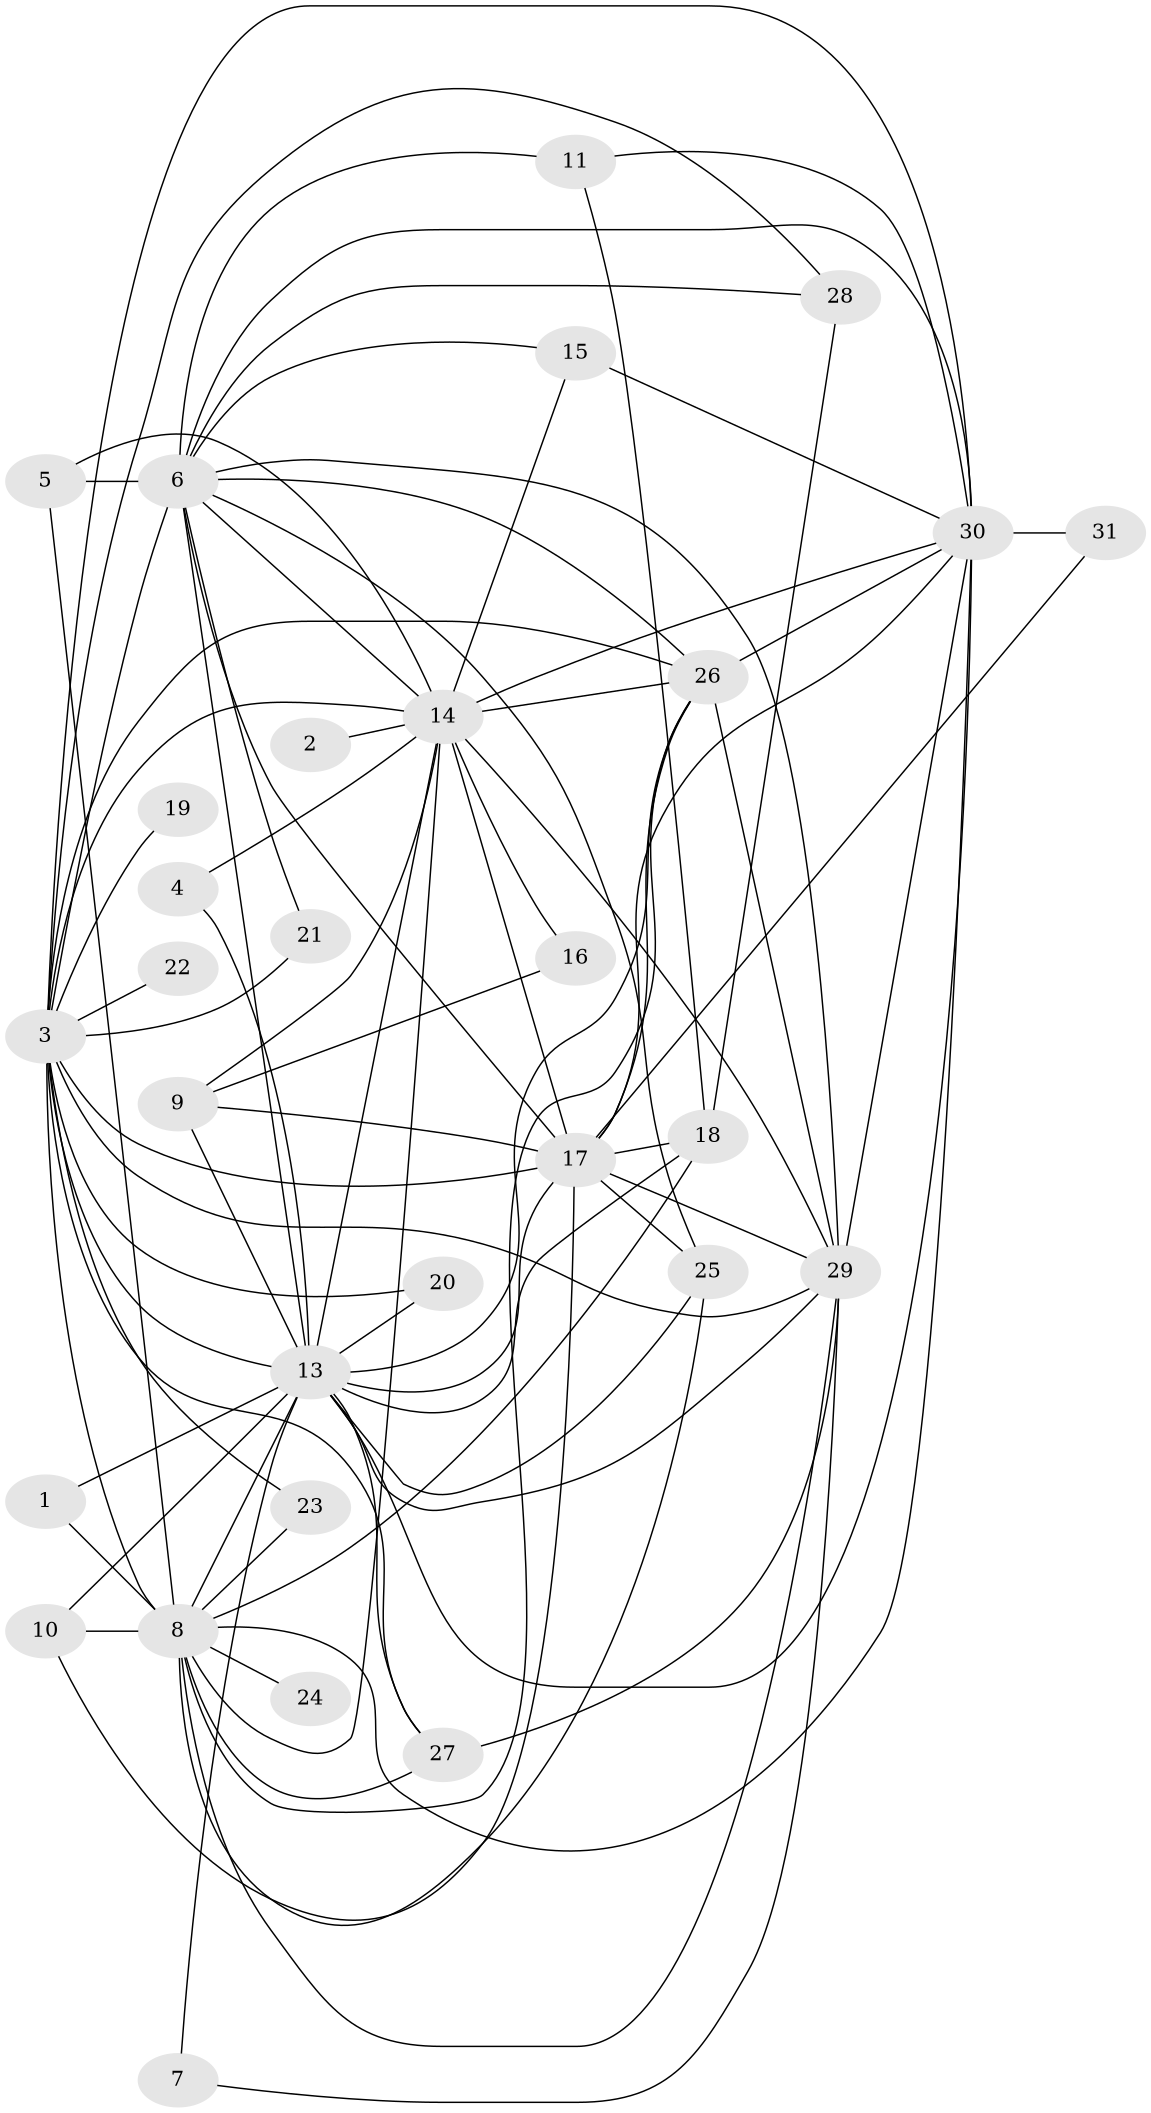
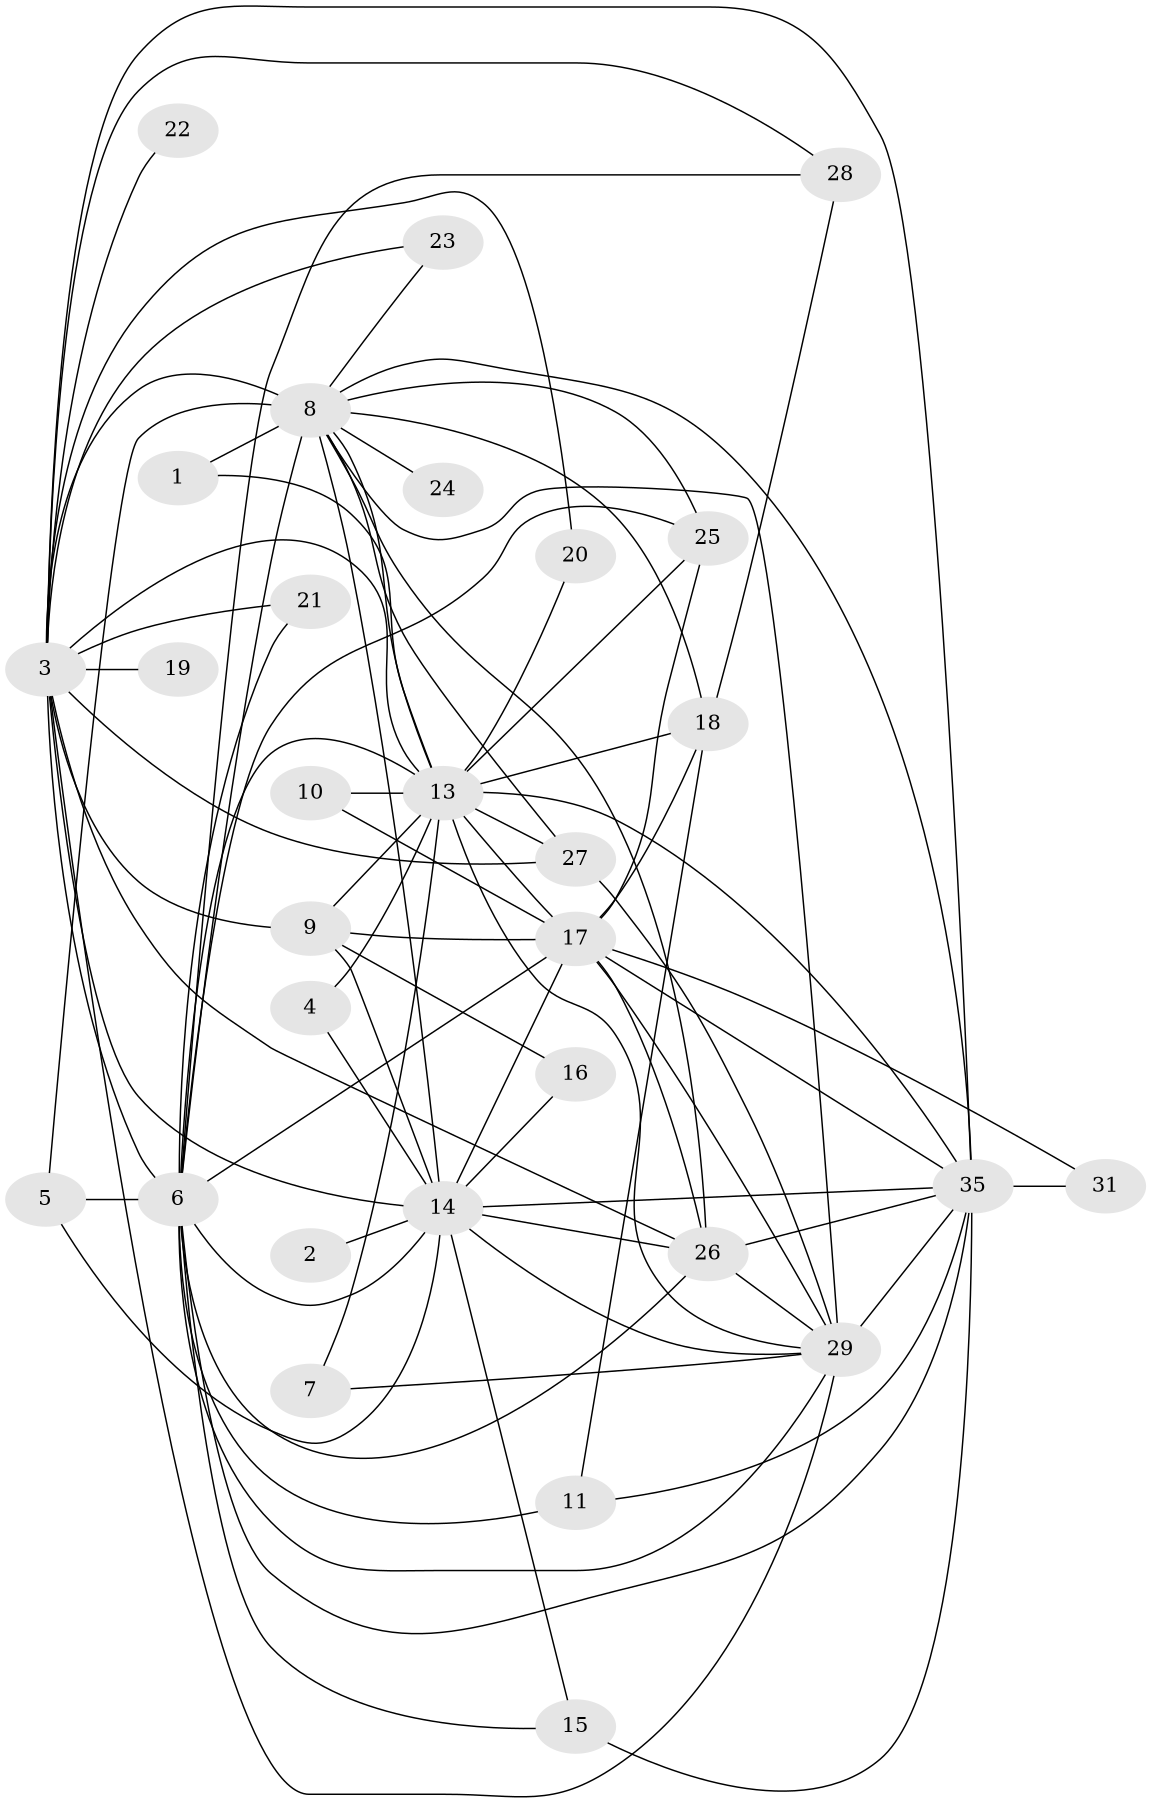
node "30": label "30" -> "35"
edge "14" -- "13": removed
edge "26" -- "13": removed
edge "3" -- "17": now "3" -- "9"
edge "10" -- "8": now "6" -- "8"
